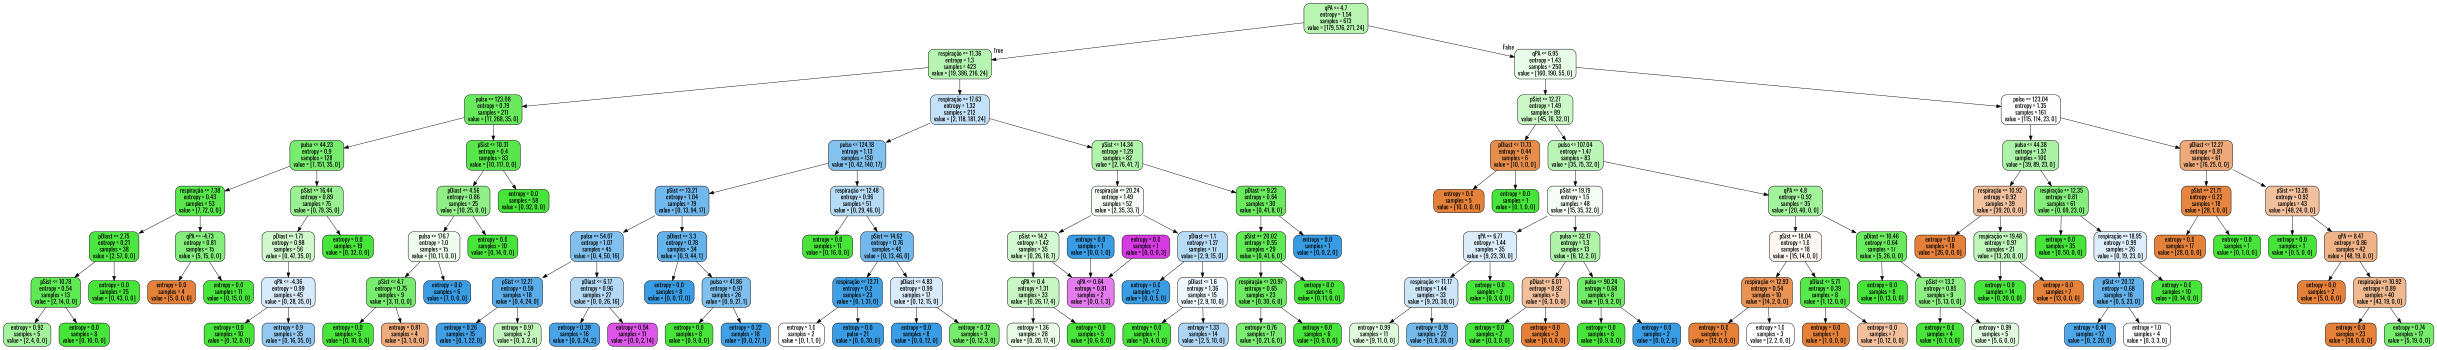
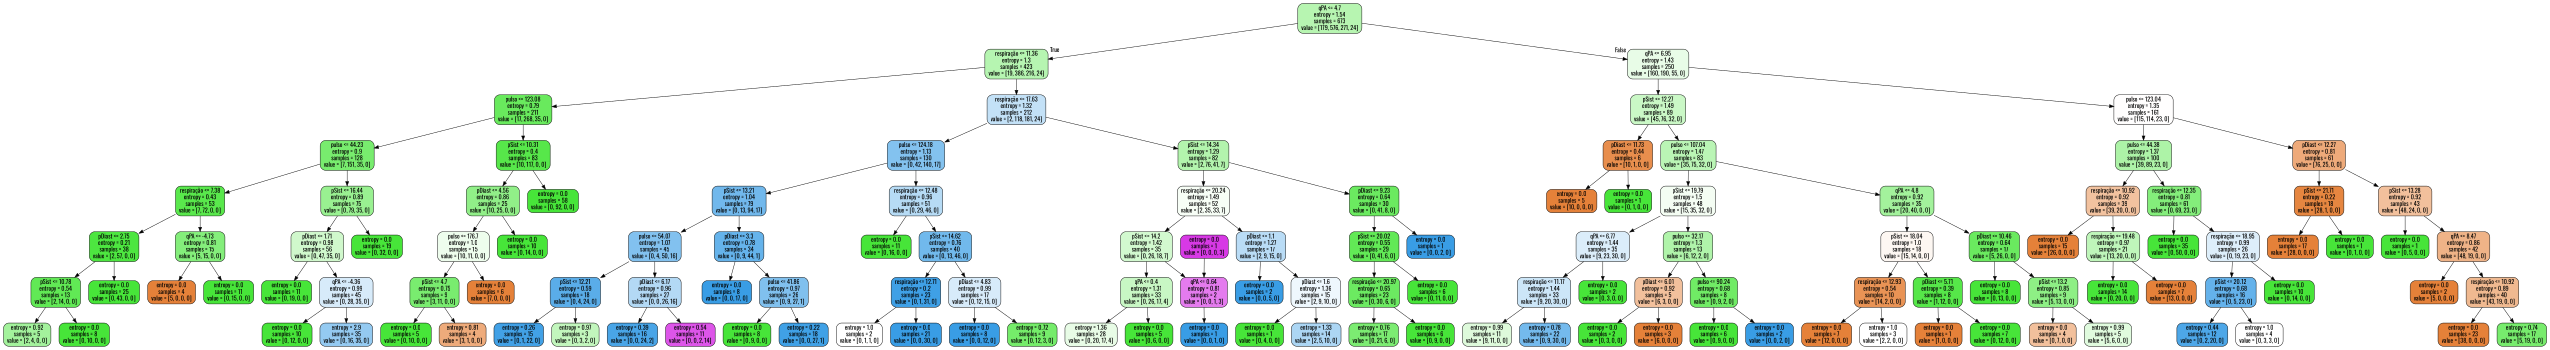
node "entropy = 0.0 samples = 18 value = [26, 0, 0, 0]": label "entropy = 0.0 samples = 18 value = [26, 0, 0, 0]" -> "entropy = 0.0 samples = 15 value = [26, 0, 0, 0]"
edge "entropy = 0.0 samples = 1 value = [0, 0, 1, 0]" -> "qPA <= 0.64 entropy = 0.81 samples = 2 value = [0, 0, 1, 3]": reversed
node "entropy = 0.0 samples = 11 value = [0, 19, 0, 0]": added
node "entropy = 0.0 samples = 6 value = [7, 0, 0, 0]": fillcolor #399de5 -> #e58139
node "entropy = 0.9 samples = 35 value = [0, 16, 35, 0]": label "entropy = 0.9 samples = 35 value = [0, 16, 35, 0]" -> "entropy = 2.9 samples = 35 value = [0, 16, 35, 0]"
node "entropy = 0.0 pulso = 21 value = [0, 0, 30, 0]": label "entropy = 0.0 pulso = 21 value = [0, 0, 30, 0]" -> "entropy = 0.0 samples = 21 value = [0, 0, 30, 0]"
node "entropy = 0.0 samples = 7 value = [0, 12, 0, 0]": fillcolor #f2c09c -> #47e539
node "entropy = 0.0 samples = 4 value = [0, 7, 0, 0]": fillcolor #47e539 -> #f2c09c
